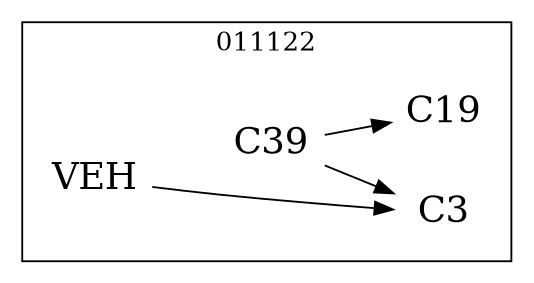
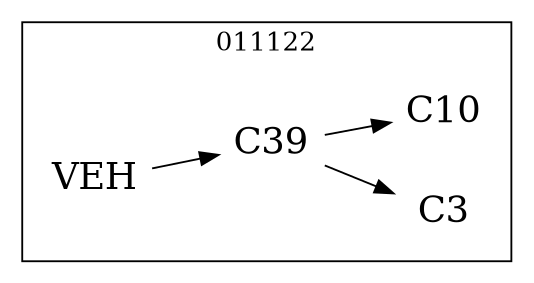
node "C19": label "C19" -> "C10"
edge "VEH" -> "C3": now "VEH" -> "C39"
